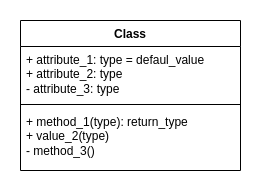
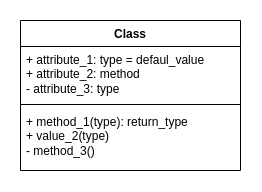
node "+ attribute_1: type = defaul_value + attribute_2: type - attribute_3: type": label "+ attribute_1: type = defaul_value + attribute_2: type - attribute_3: type" -> "+ attribute_1: type = defaul_value + attribute_2: method - attribute_3: type"
